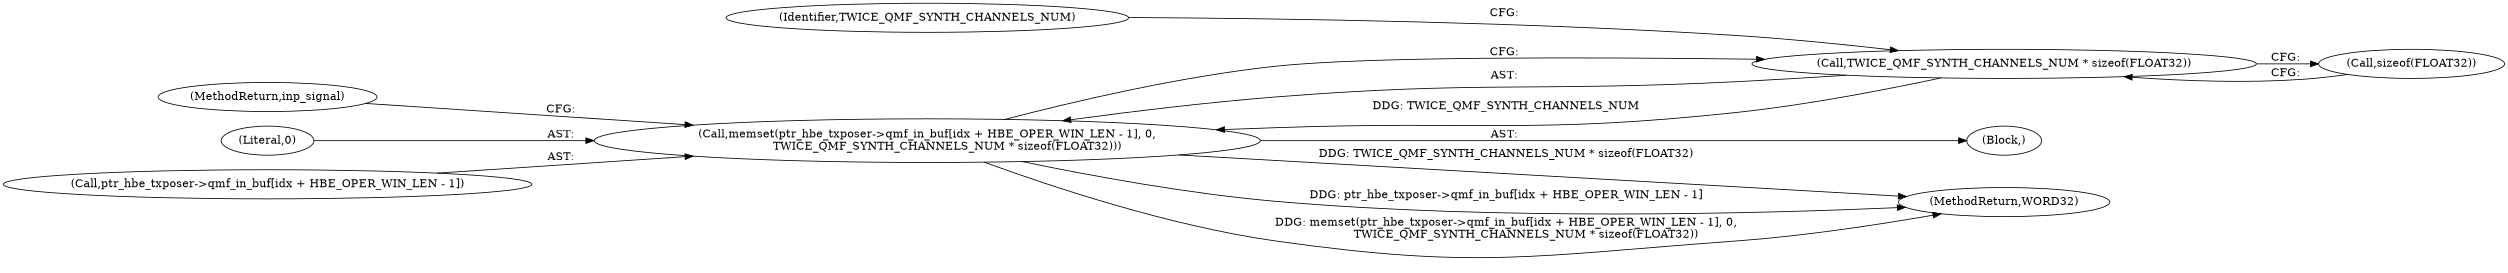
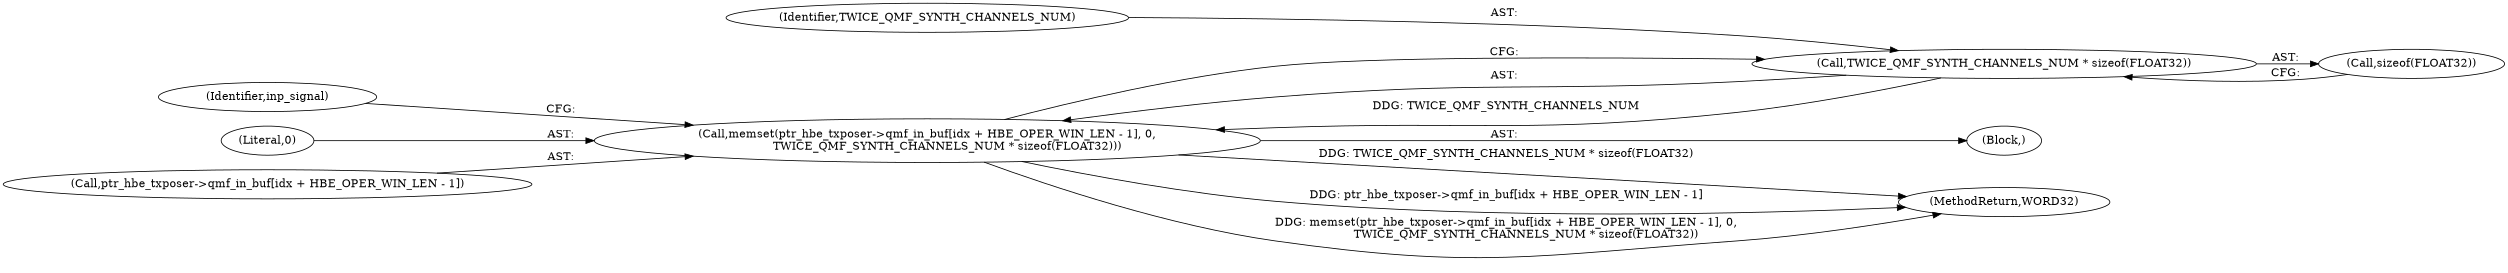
edge "(Identifier,TWICE_QMF_SYNTH_CHANNELS_NUM)" -> "(Call,TWICE_QMF_SYNTH_CHANNELS_NUM * sizeof(FLOAT32))": label "CFG: " -> "AST: "
edge "(Call,TWICE_QMF_SYNTH_CHANNELS_NUM * sizeof(FLOAT32))" -> "(Call,sizeof(FLOAT32))": label "CFG: " -> "AST: "
node "(MethodReturn,inp_signal)": label "(MethodReturn,inp_signal)" -> "(Identifier,inp_signal)"
